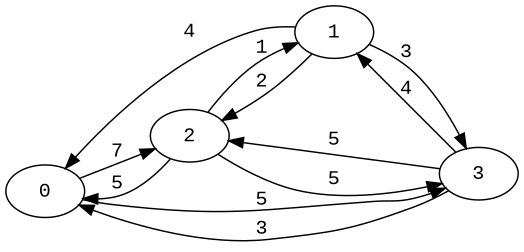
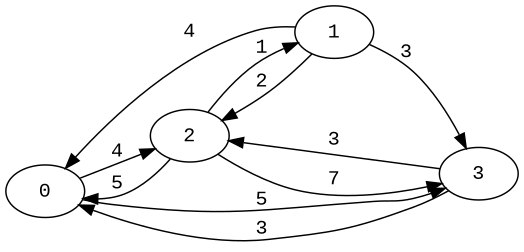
edge "3" -> "1": removed, label "4"
edge "3" -> "2": label "5" -> "3"
edge "0" -> "2": label "7" -> "4"
edge "2" -> "3": label "5" -> "7"
